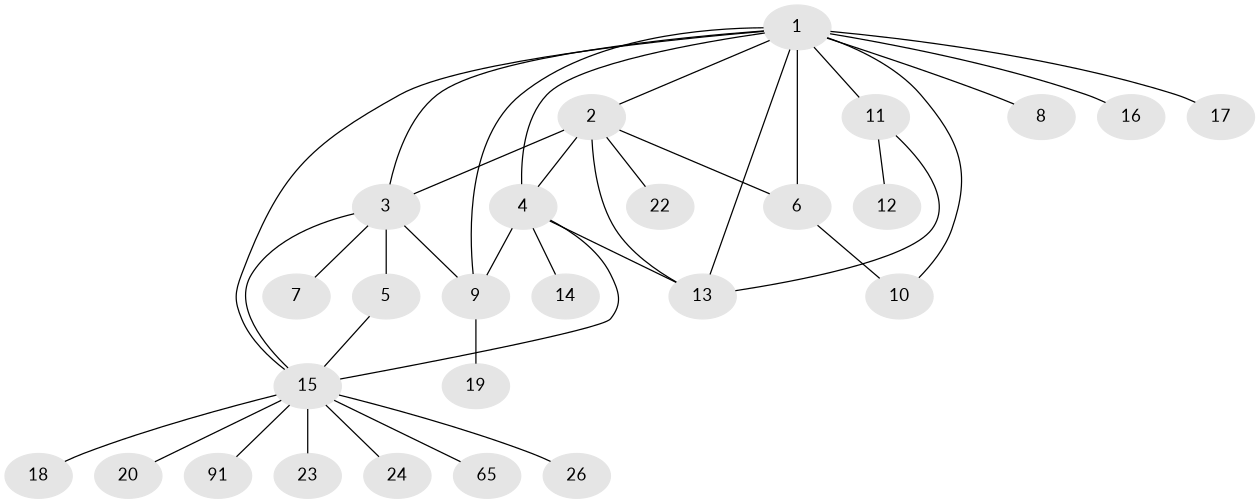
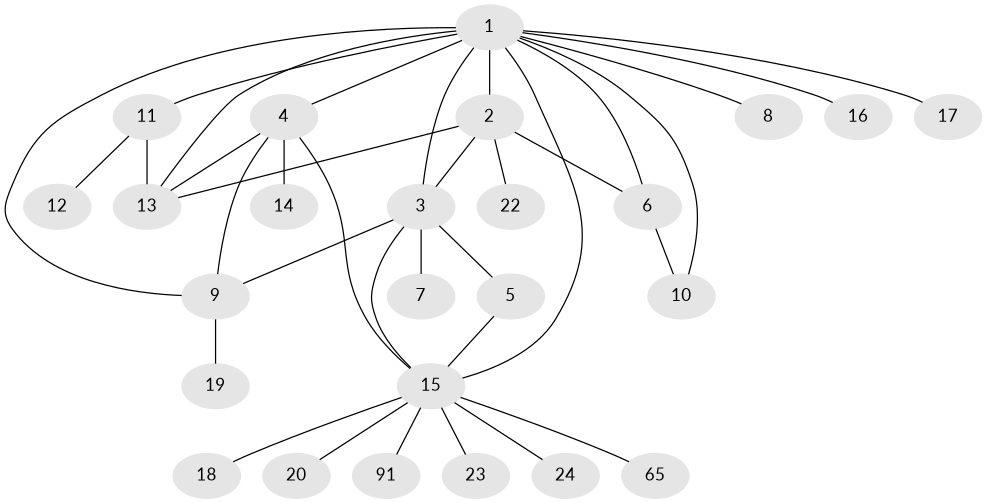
edge "2" -- "4": removed
node "26": removed
